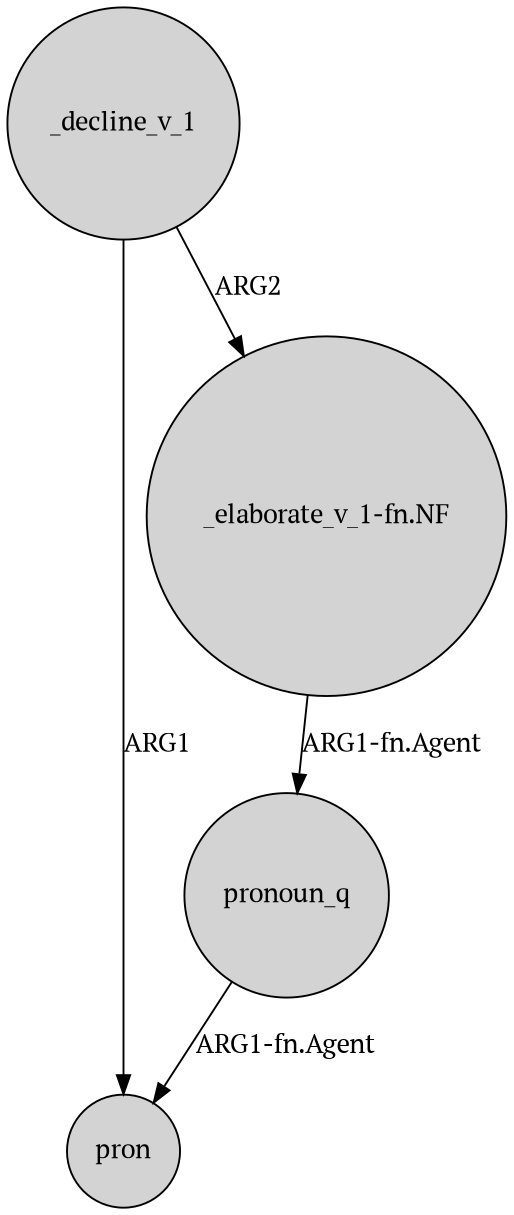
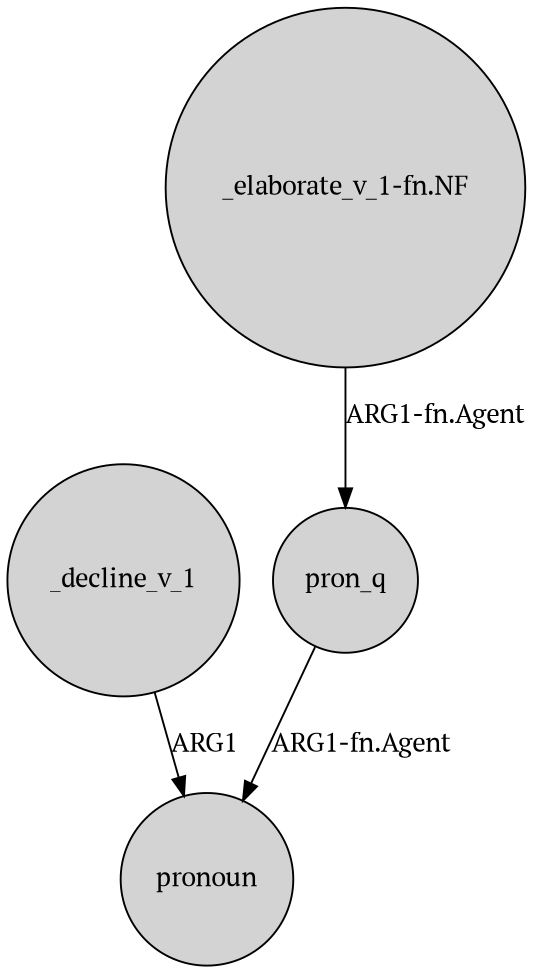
edge "_decline_v_1" -> "_elaborate_v_1-fn.NF": removed, label "ARG2"
node "pronoun_q": label "pronoun_q" -> "pron_q"
node "pron": label "pron" -> "pronoun"
